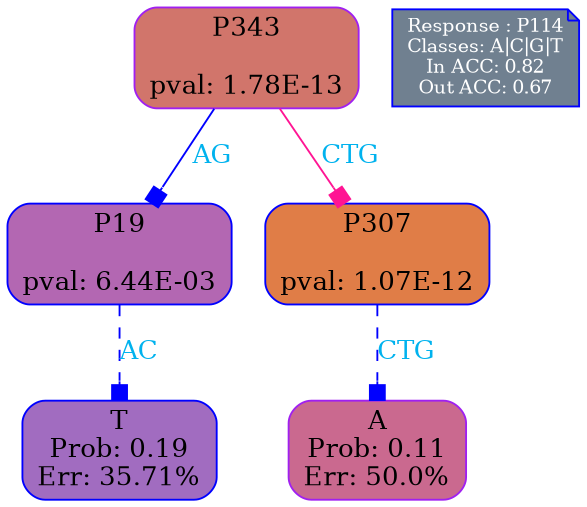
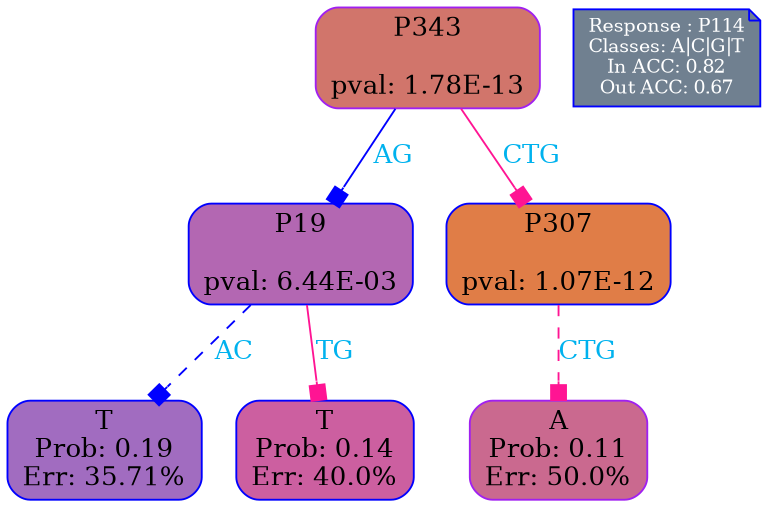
edge "P307 pval: 1.07E-12" -> "A Prob: 0.11 Err: 50.0%": color blue -> deeppink
node "T Prob: 0.14 Err: 40.0%": added
